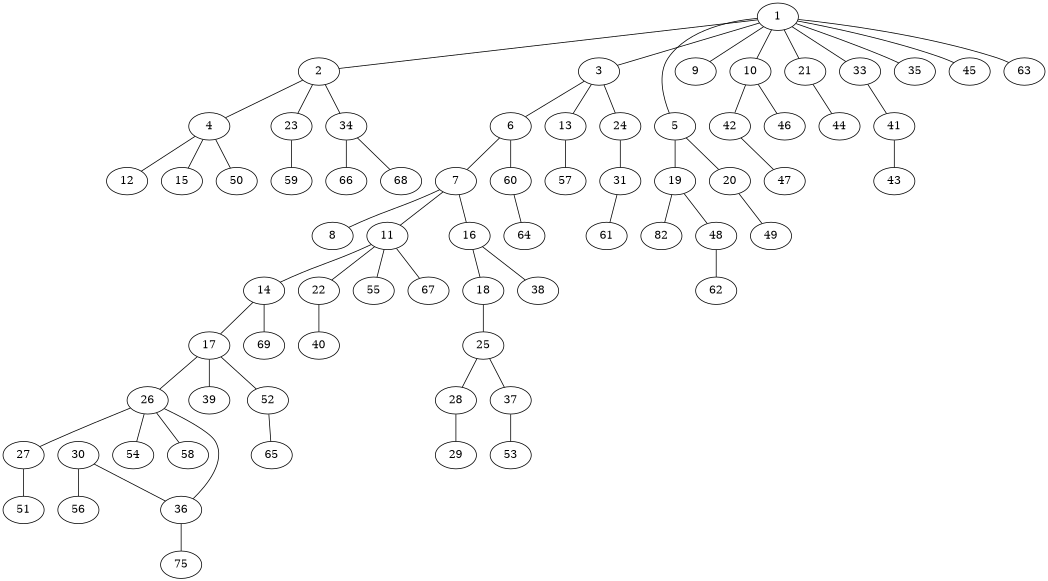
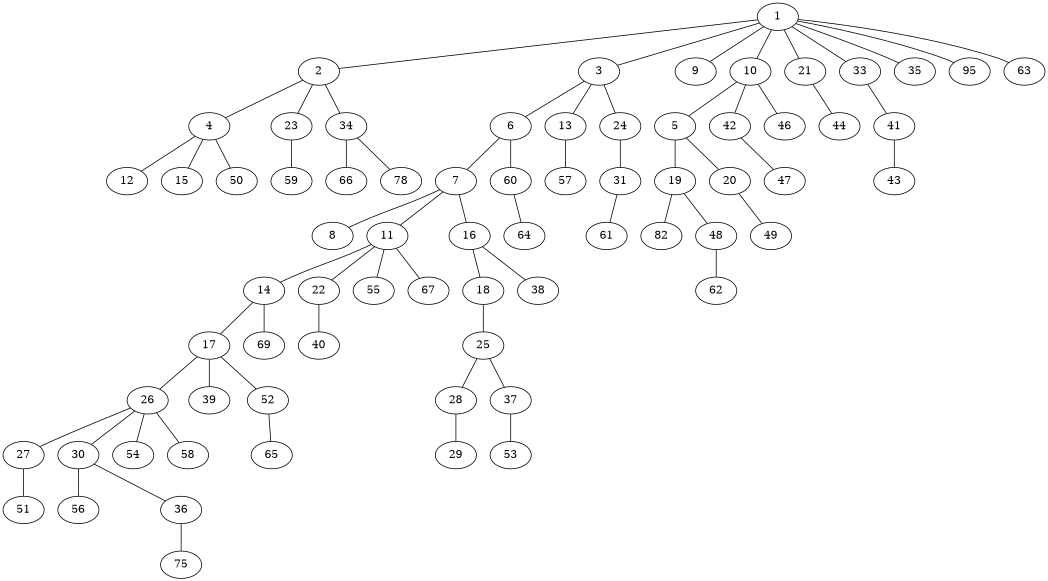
edge "1" -- "5": now "10" -- "5"
node "45": label "45" -> "95"
node "68": label "68" -> "78"
edge "26" -- "36": now "26" -- "30"
